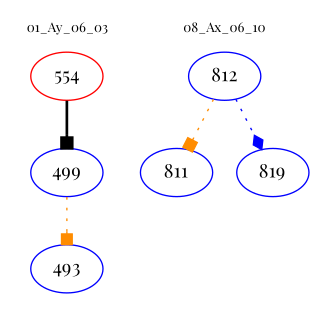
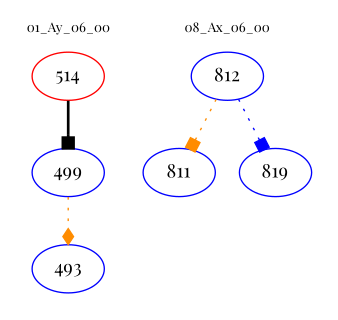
cluster "01_Ay_06_03": label "01_Ay_06_03" -> "01_Ay_06_00"
cluster "08_Ax_06_10": label "08_Ax_06_10" -> "08_Ax_06_00"
node "554": label "554" -> "514"
edge "812" -> "819": arrowhead diamond -> box
edge "499" -> "493": arrowhead box -> diamond
